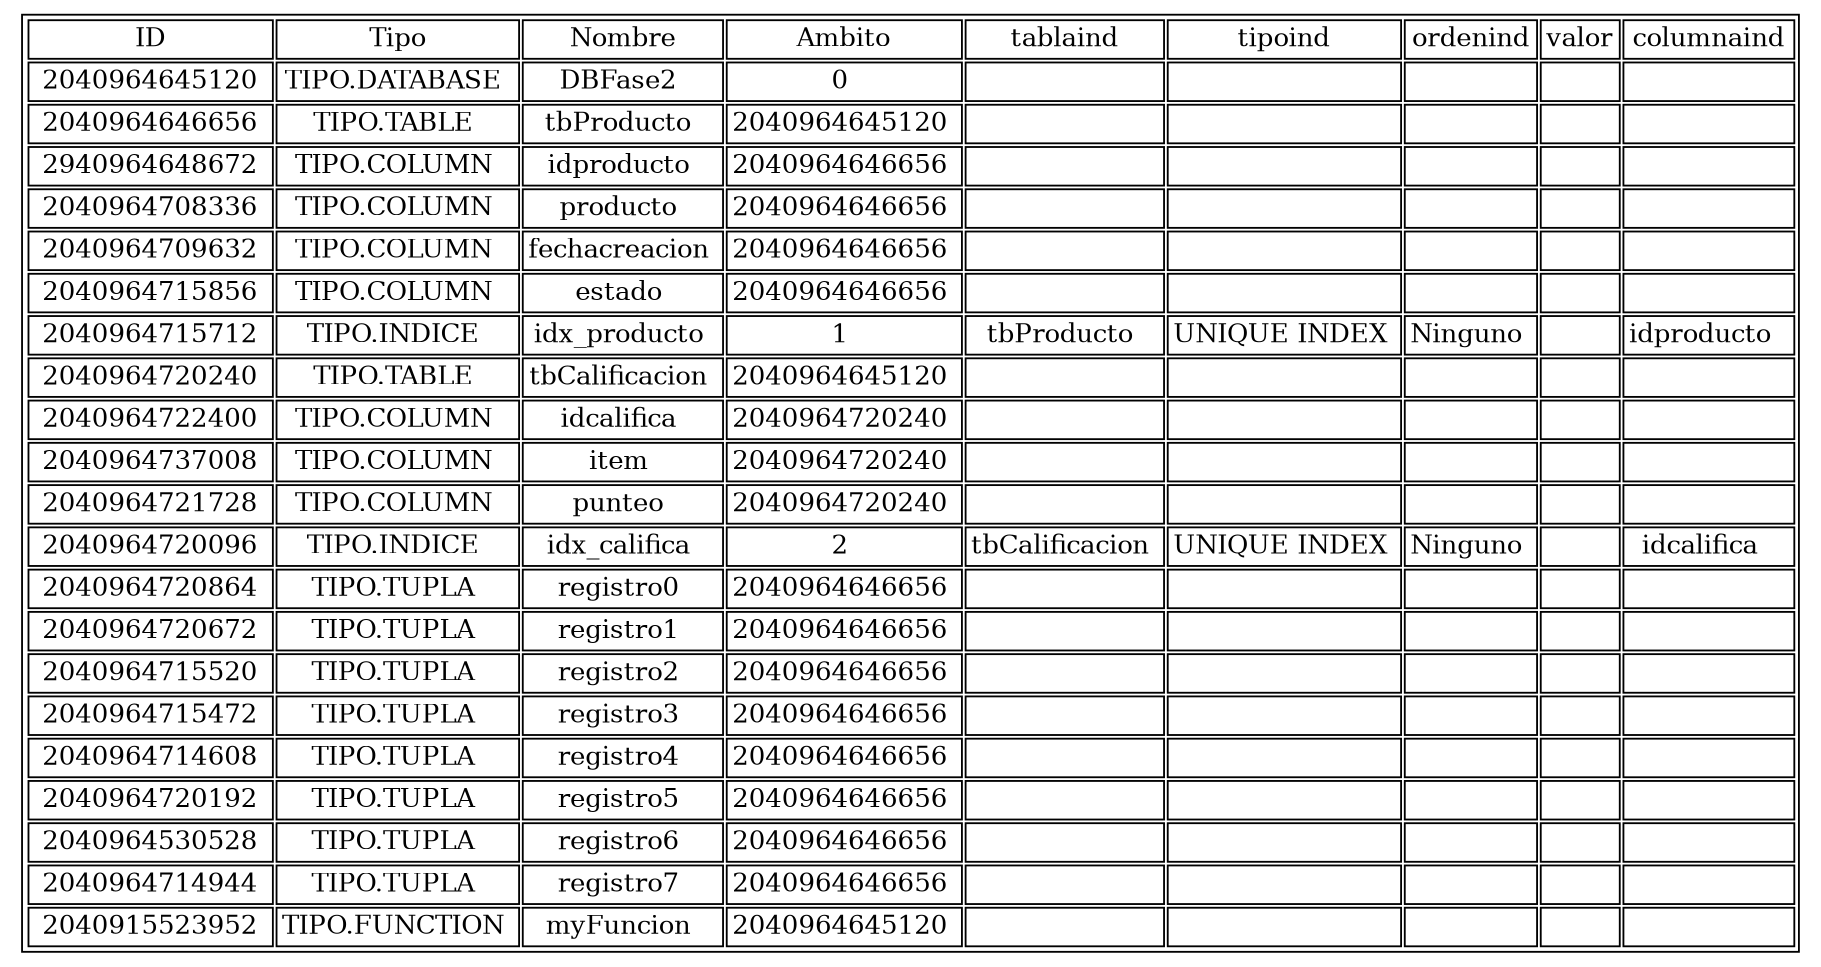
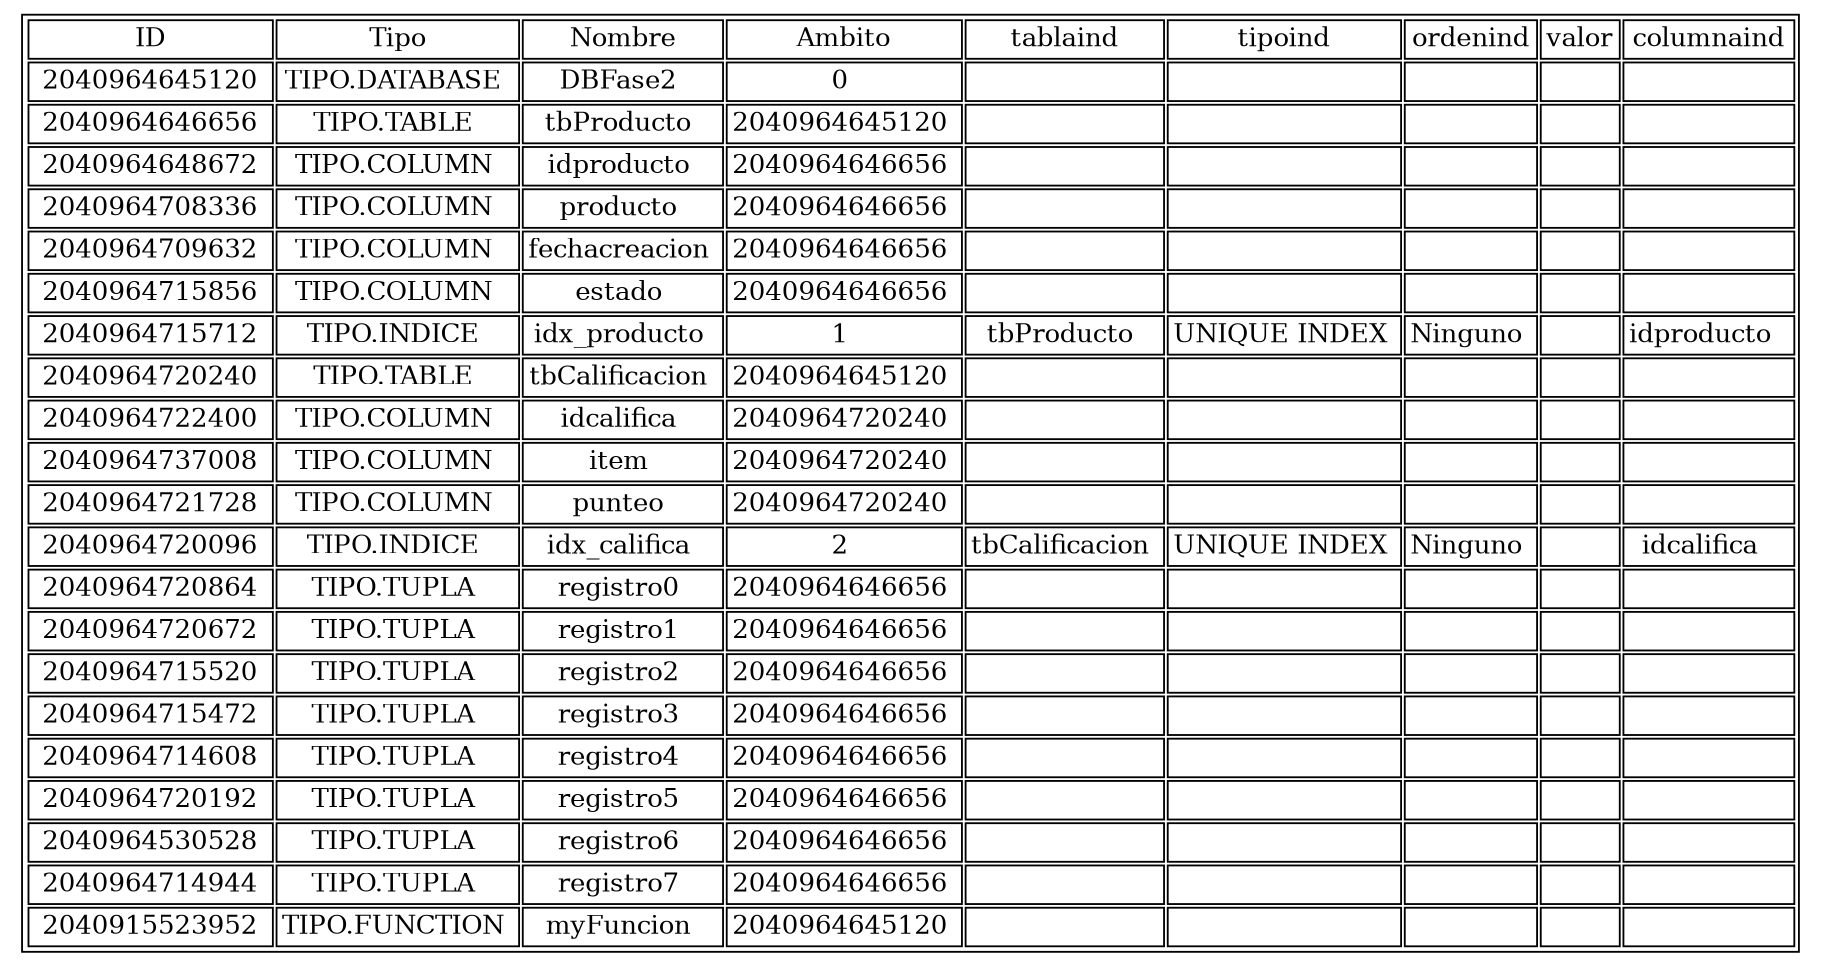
node "ID": text "2940964648672" -> "2040964648672"
